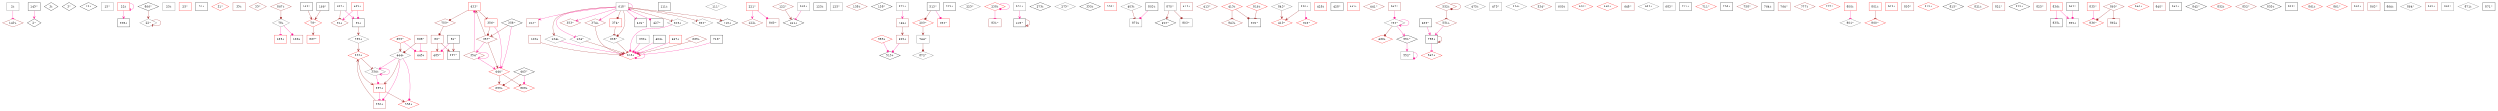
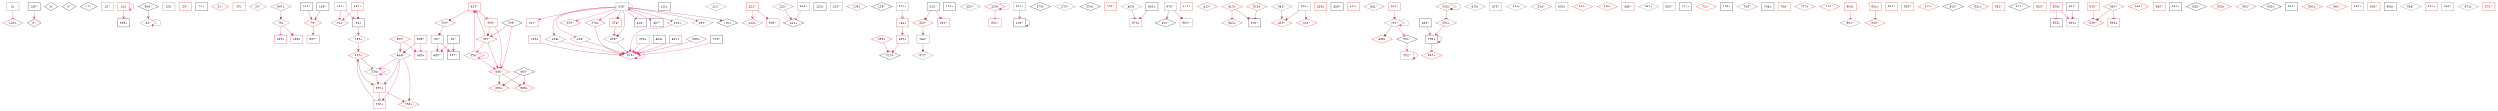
node "871-": color black -> red
